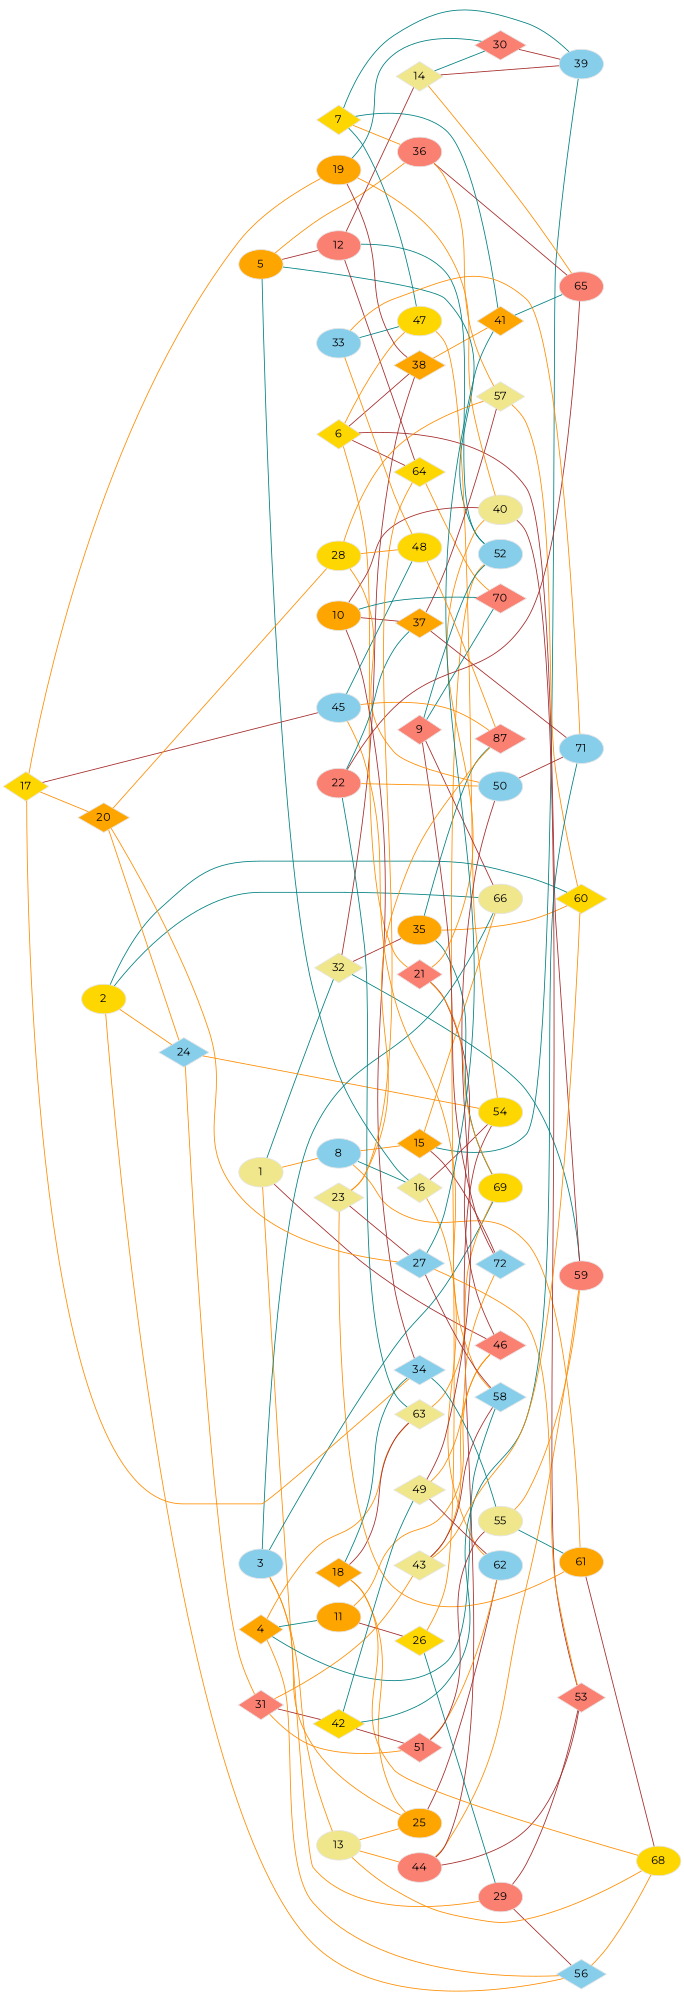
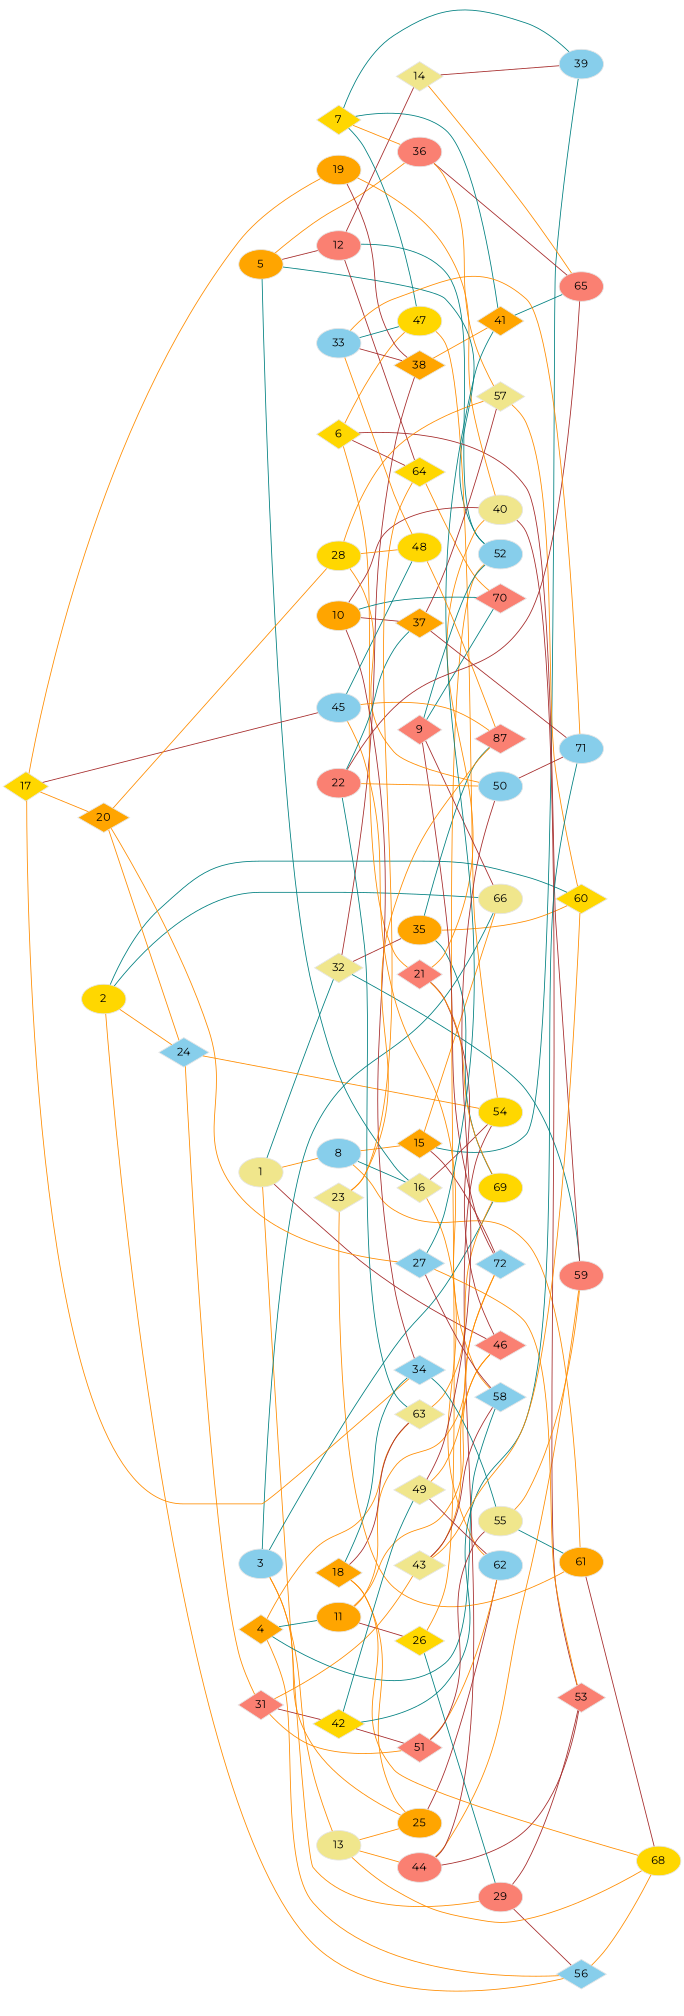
node "30": removed
edge "38" -- "6": now "38" -- "33"
edge "23" -- "27": removed
edge "72" -- "11": added
